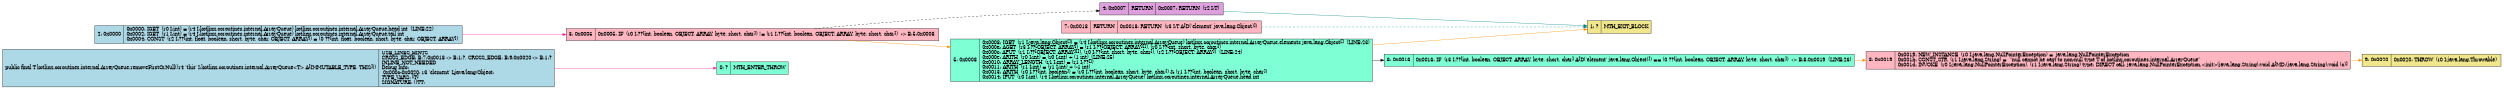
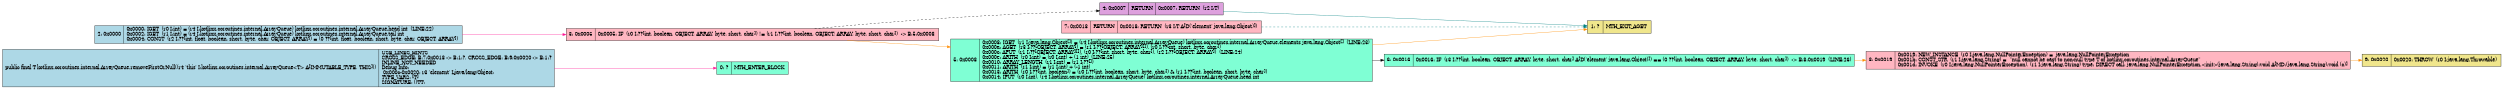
node "1: ?": text "MTH_EXIT_BLOCK" -> "MTH_EXIT_AGET"
node "0: ?": text "MTH_ENTER_THROW" -> "MTH_ENTER_BLOCK"
